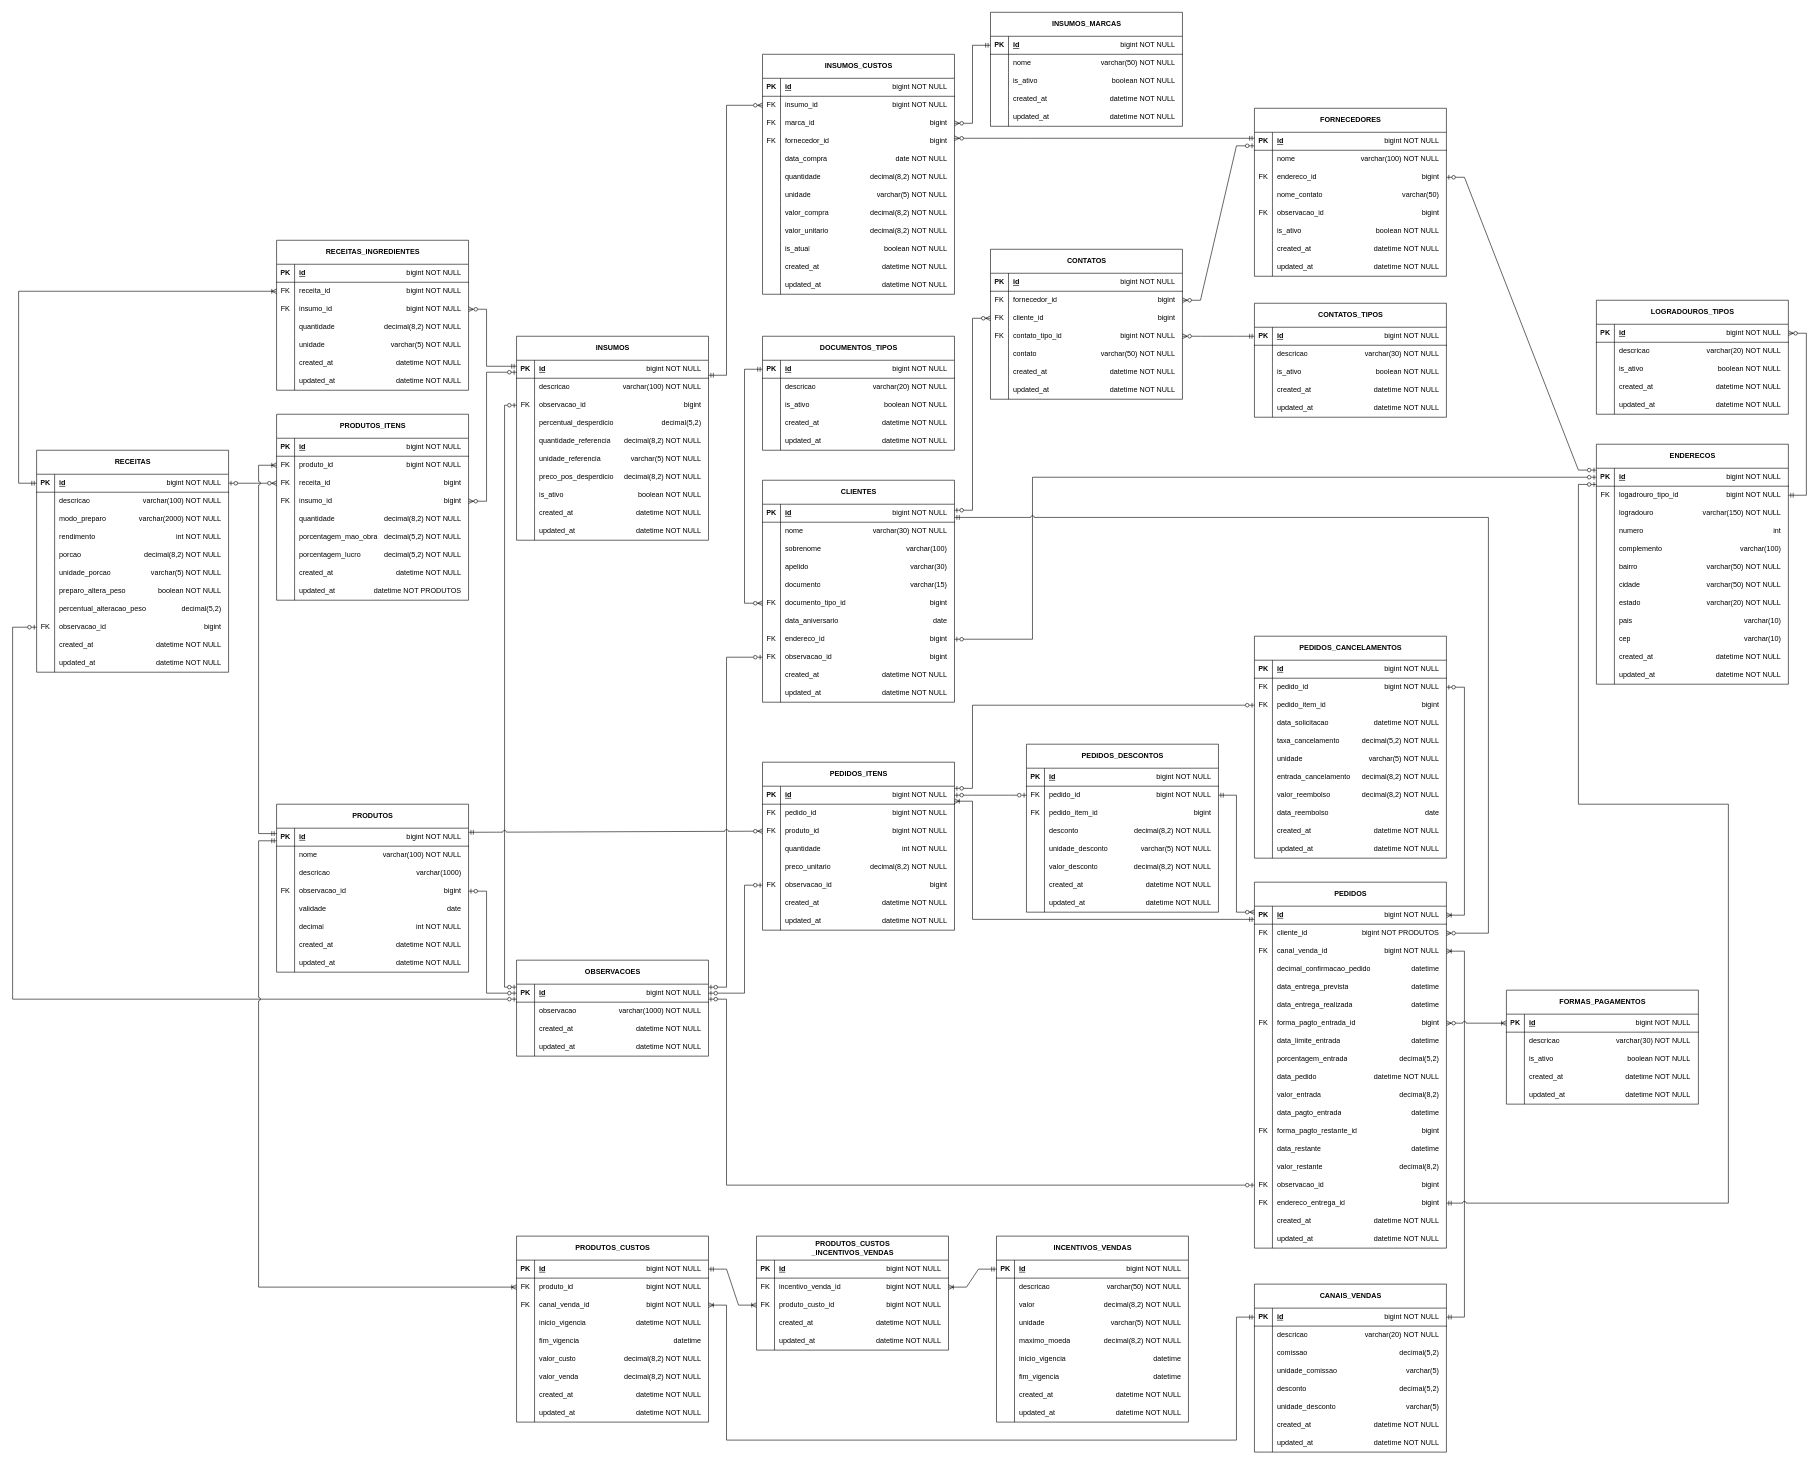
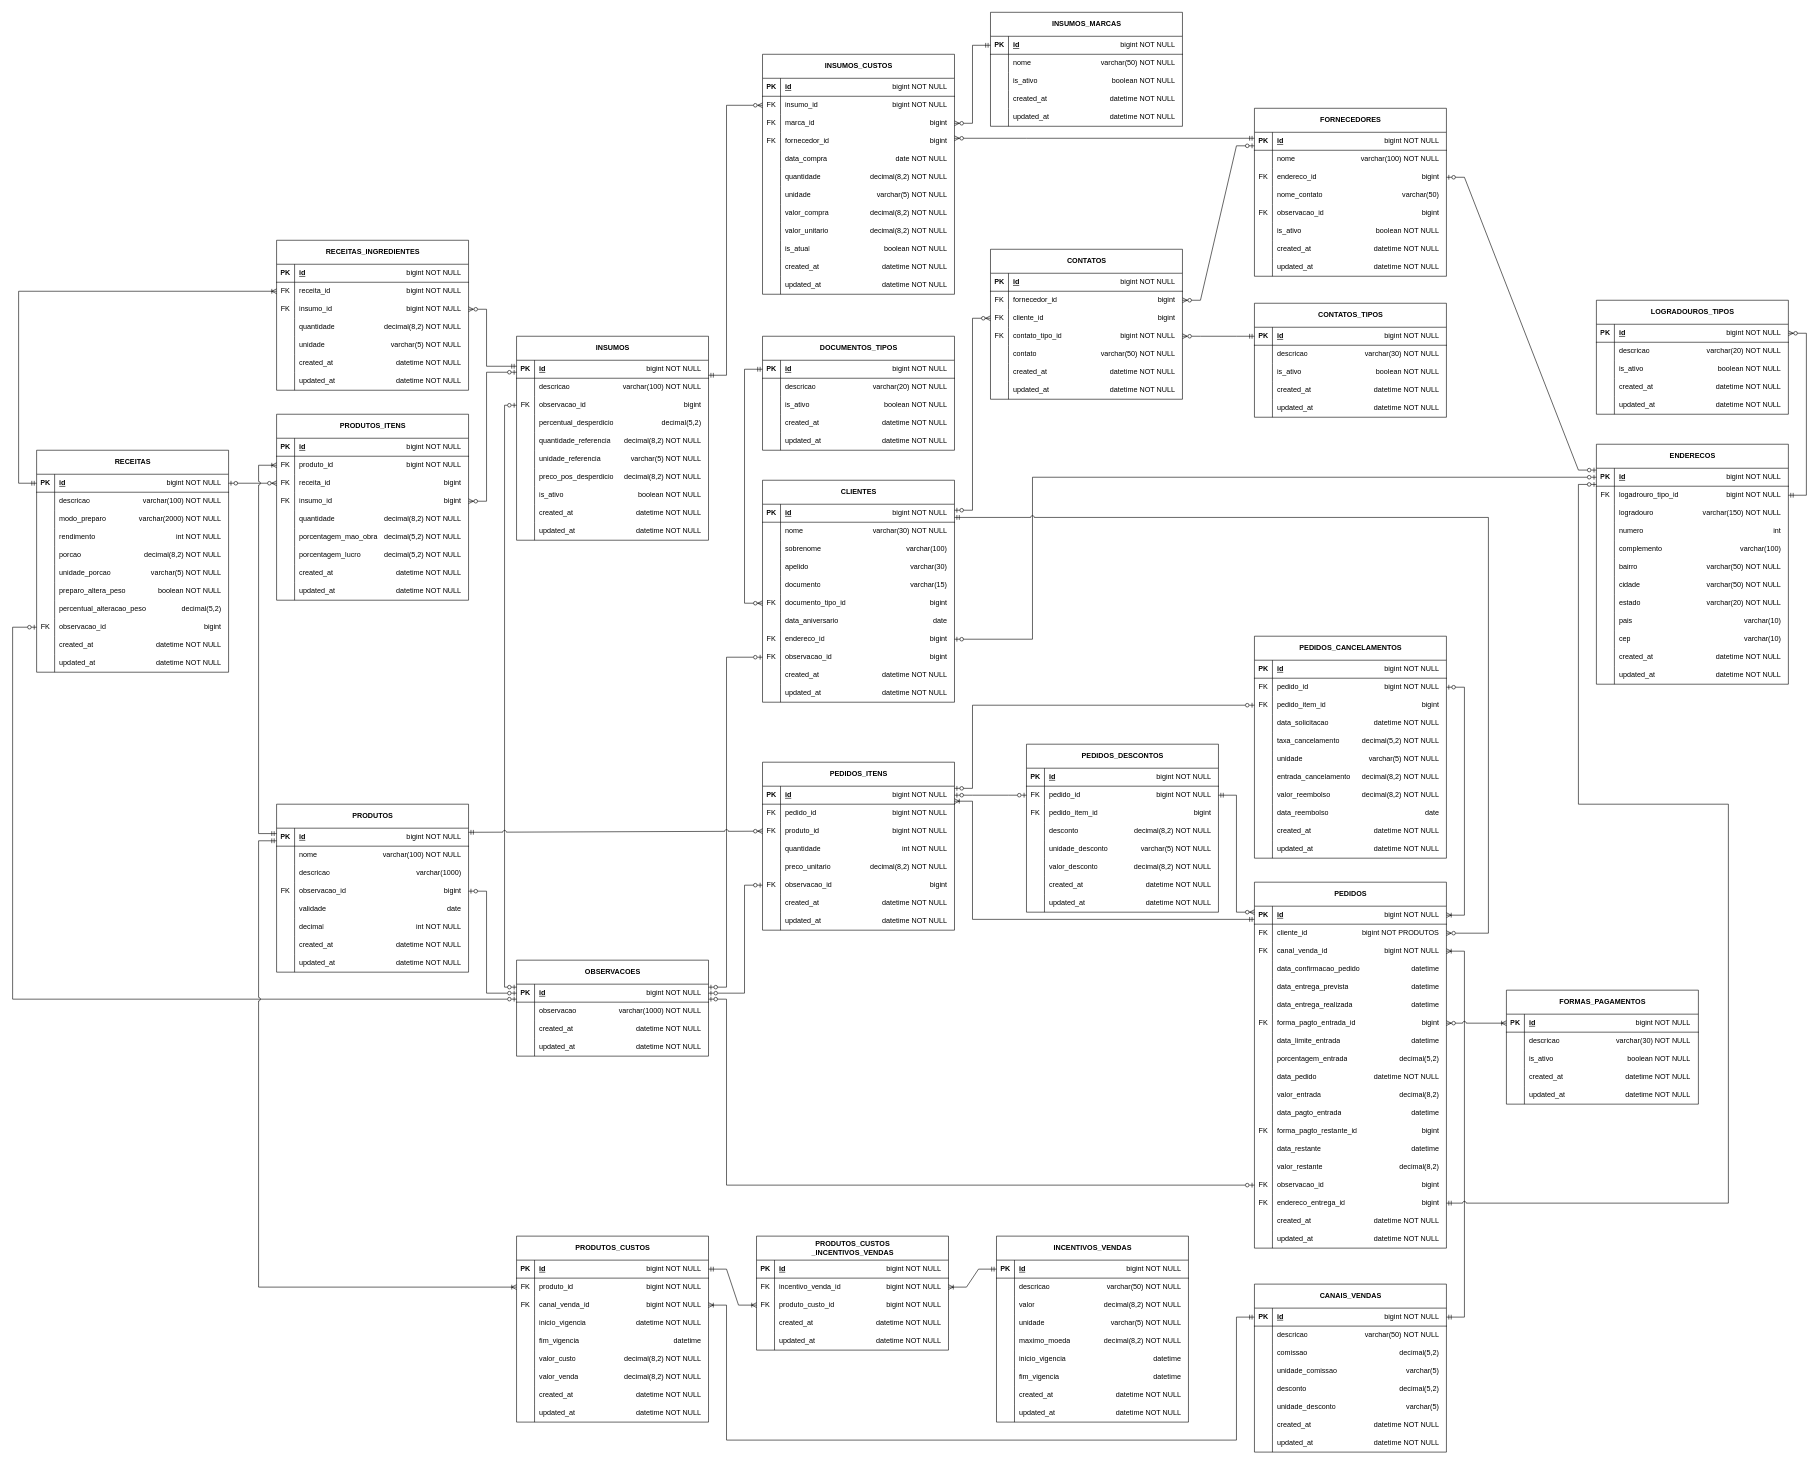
node "bigint NOT NULL bigint NOT NULL bigint bigint decimal(8,2) NOT NULL decimal(5,2) NOT NULL decimal(5,2) NOT NULL datetime NOT NULL datetime NOT PRODUTOS": label "bigint NOT NULL bigint NOT NULL bigint bigint decimal(8,2) NOT NULL decimal(5,2) NOT NULL decimal(5,2) NOT NULL datetime NOT NULL datetime NOT PRODUTOS" -> "bigint NOT NULL bigint NOT NULL bigint bigint decimal(8,2) NOT NULL decimal(5,2) NOT NULL decimal(5,2) NOT NULL datetime NOT NULL datetime NOT NULL"
node "decimal_confirmacao_pedido": label "decimal_confirmacao_pedido" -> "data_confirmacao_pedido"
node "bigint NOT NULL varchar(20) NOT NULL decimal(5,2) varchar(5) decimal(5,2) varchar(5) datetime NOT NULL datetime NOT NULL": label "bigint NOT NULL varchar(20) NOT NULL decimal(5,2) varchar(5) decimal(5,2) varchar(5) datetime NOT NULL datetime NOT NULL" -> "bigint NOT NULL varchar(50) NOT NULL decimal(5,2) varchar(5) decimal(5,2) varchar(5) datetime NOT NULL datetime NOT NULL"
